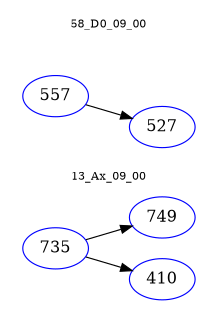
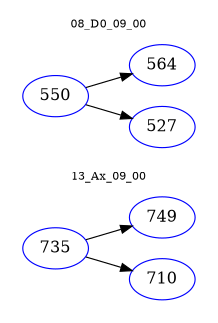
cluster "58_D0_09_00": label "58_D0_09_00" -> "08_D0_09_00"
node "564": added
node "557": label "557" -> "550"
node "410": label "410" -> "710"
